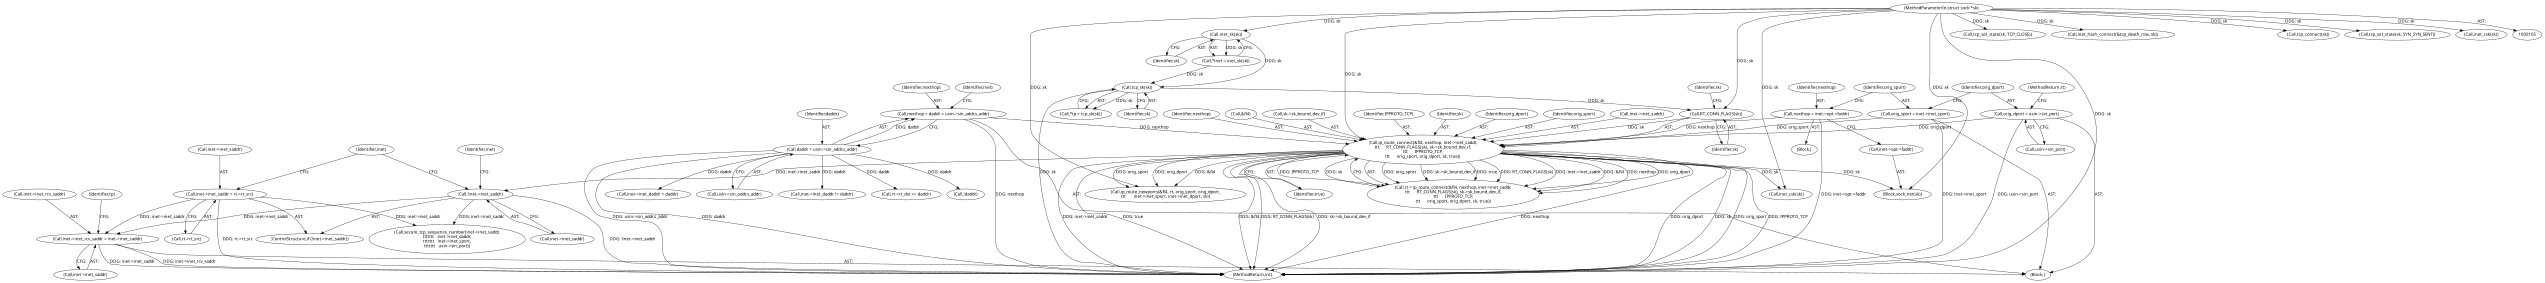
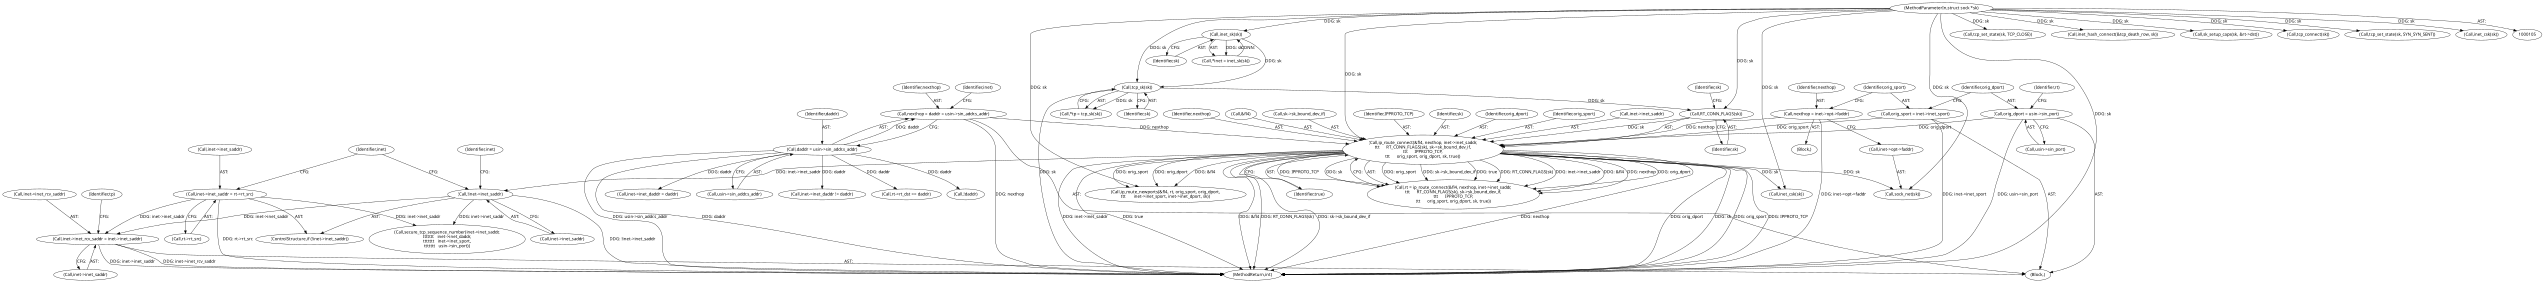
node "(Call,sk_setup_caps(sk, &rt->dst))": added
edge "(Call,*inet = inet_sk(sk))" -> "(Call,inet_sk(sk))": label "CFG: " -> "CONN: "
edge "(Call,*inet = inet_sk(sk))" -> "(Call,tcp_sk(sk))": now "(MethodParameterIn,struct sock *sk)" -> "(Call,tcp_sk(sk))"
node "(MethodReturn,rt)": label "(MethodReturn,rt)" -> "(Identifier,rt)"
node "(Block,sock_net(sk))": label "(Block,sock_net(sk))" -> "(Call,sock_net(sk))"
